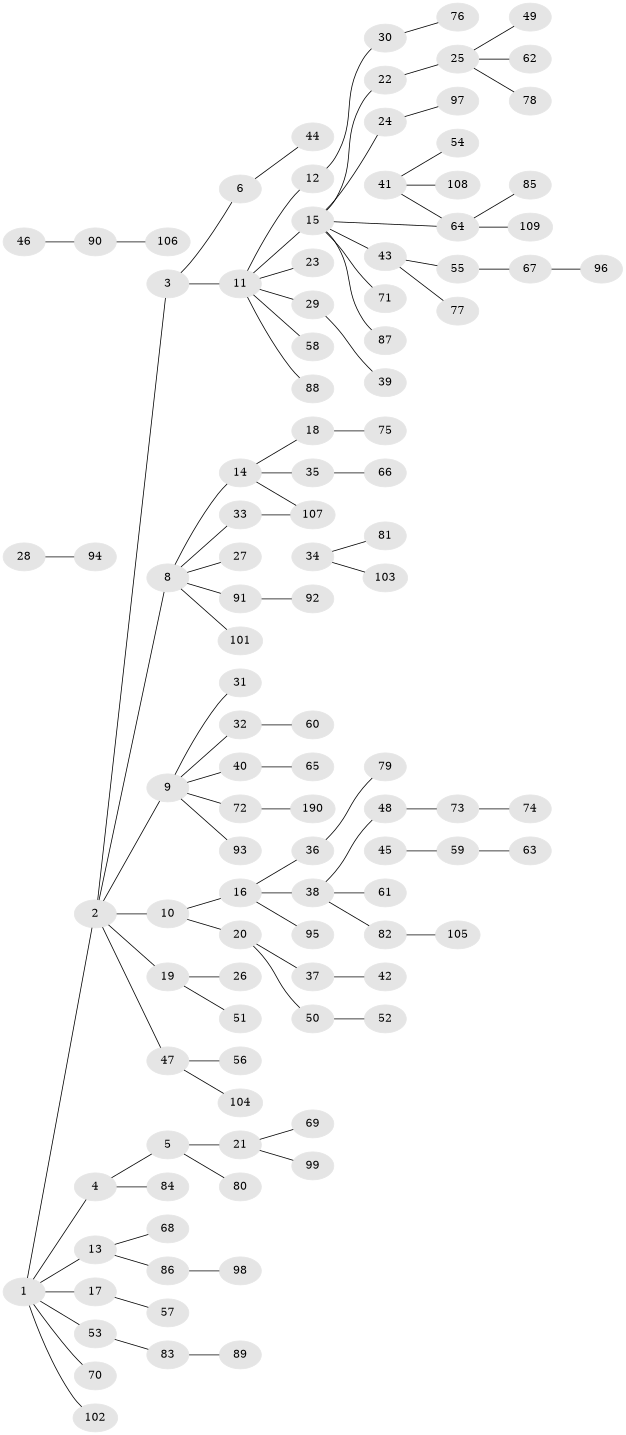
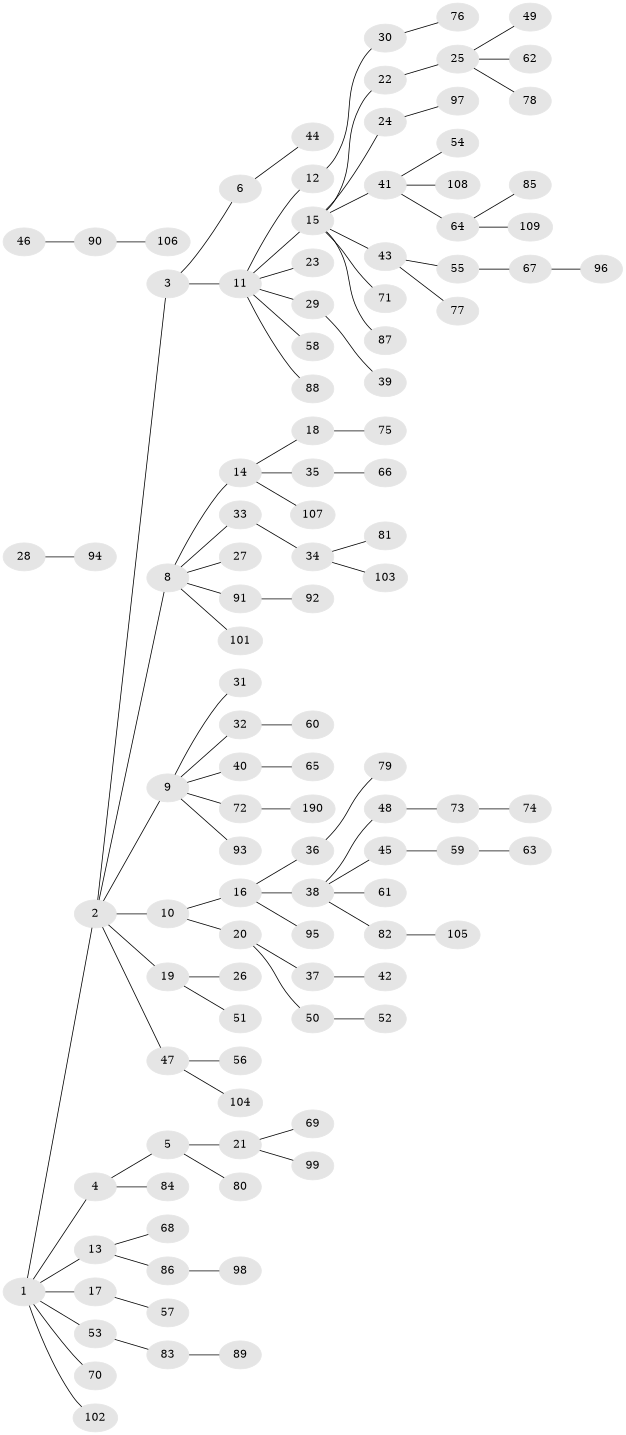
edge "15" -- "64": now "15" -- "41"
edge "33" -- "107": now "33" -- "34"
edge "45" -- "38": added
